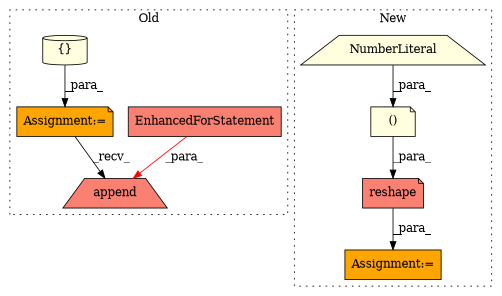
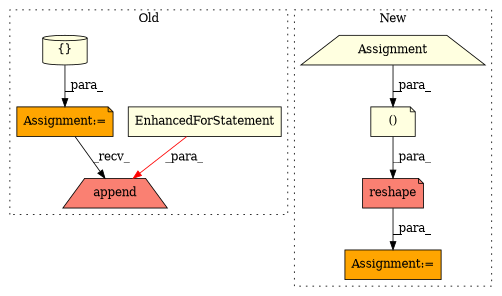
node "NumberLiteral": label "NumberLiteral" -> "Assignment"
node "EnhancedForStatement": fillcolor salmon -> lightyellow
